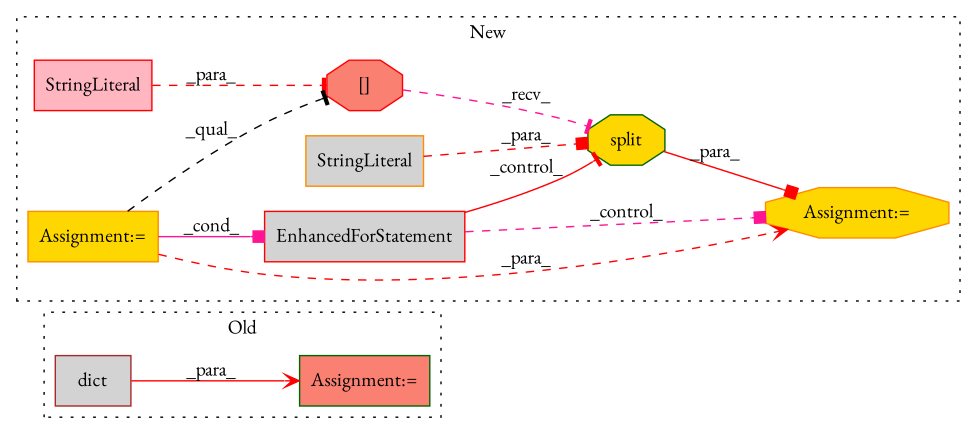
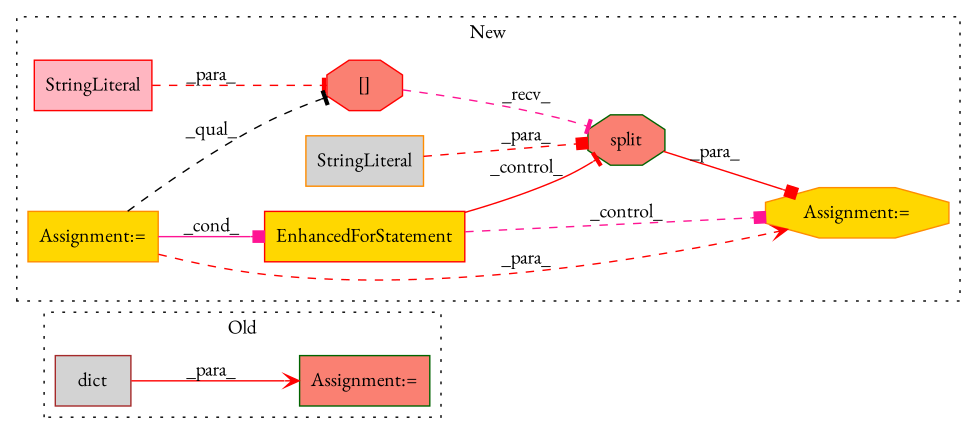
node "split": fillcolor gold -> salmon
node "EnhancedForStatement": fillcolor lightgrey -> gold
